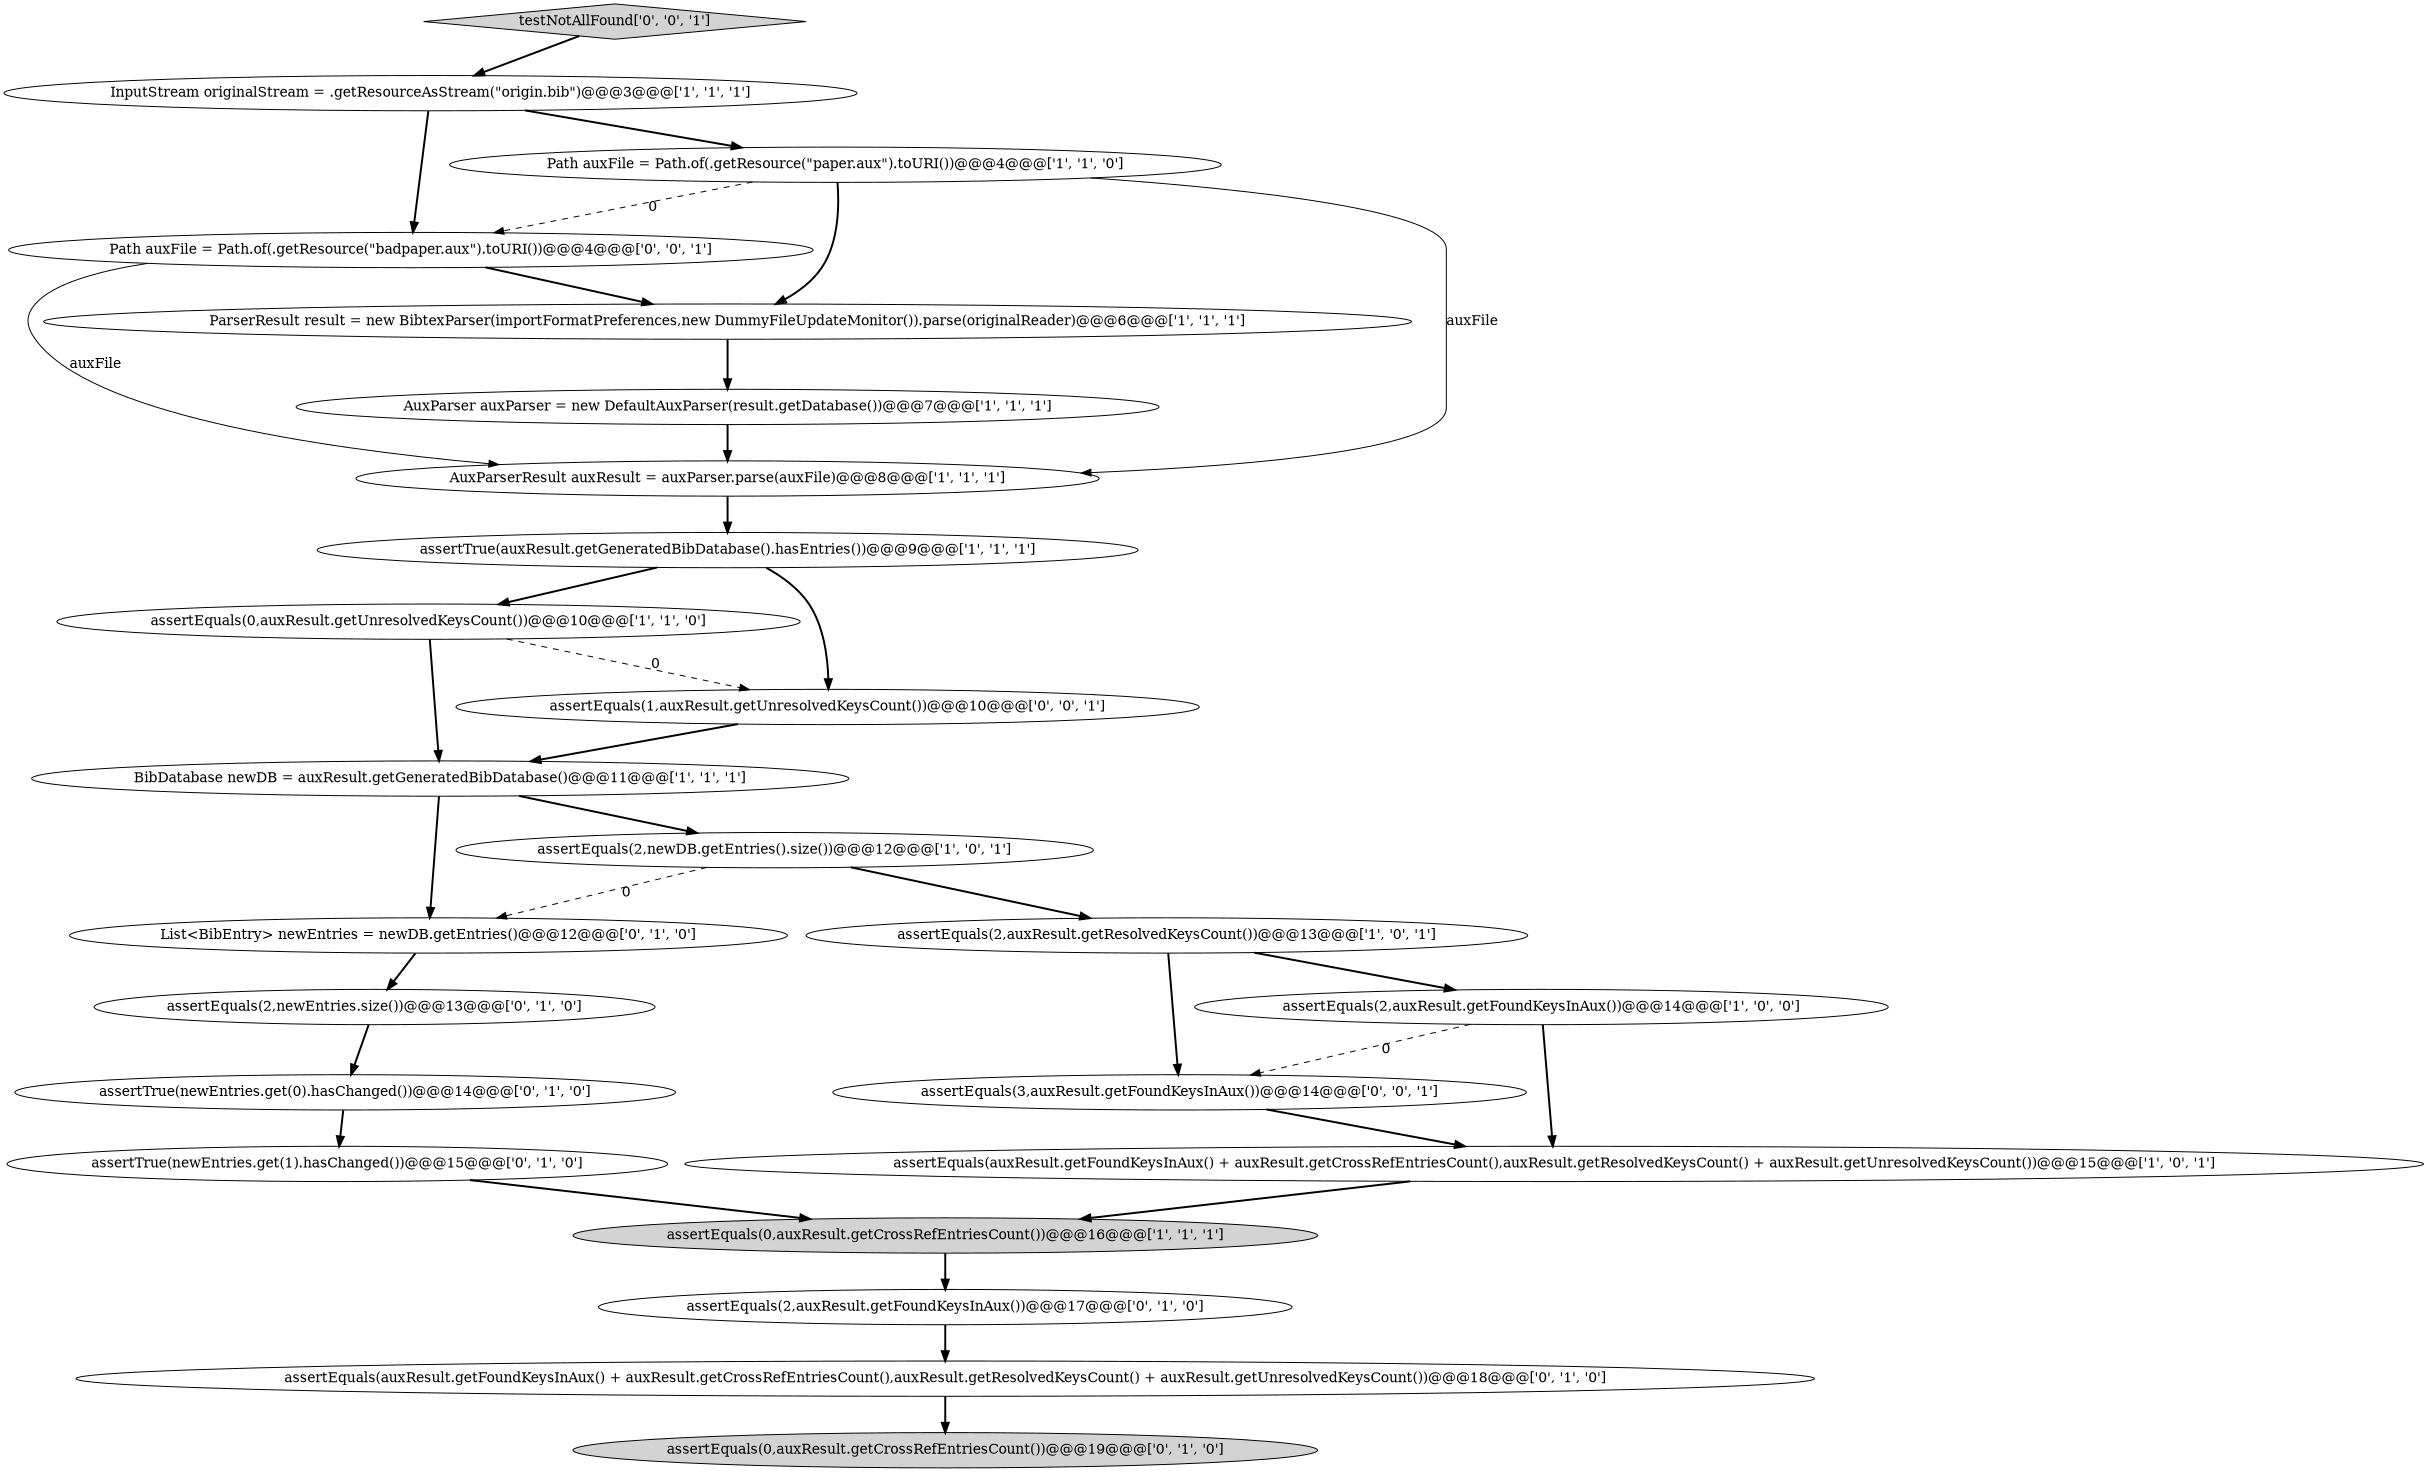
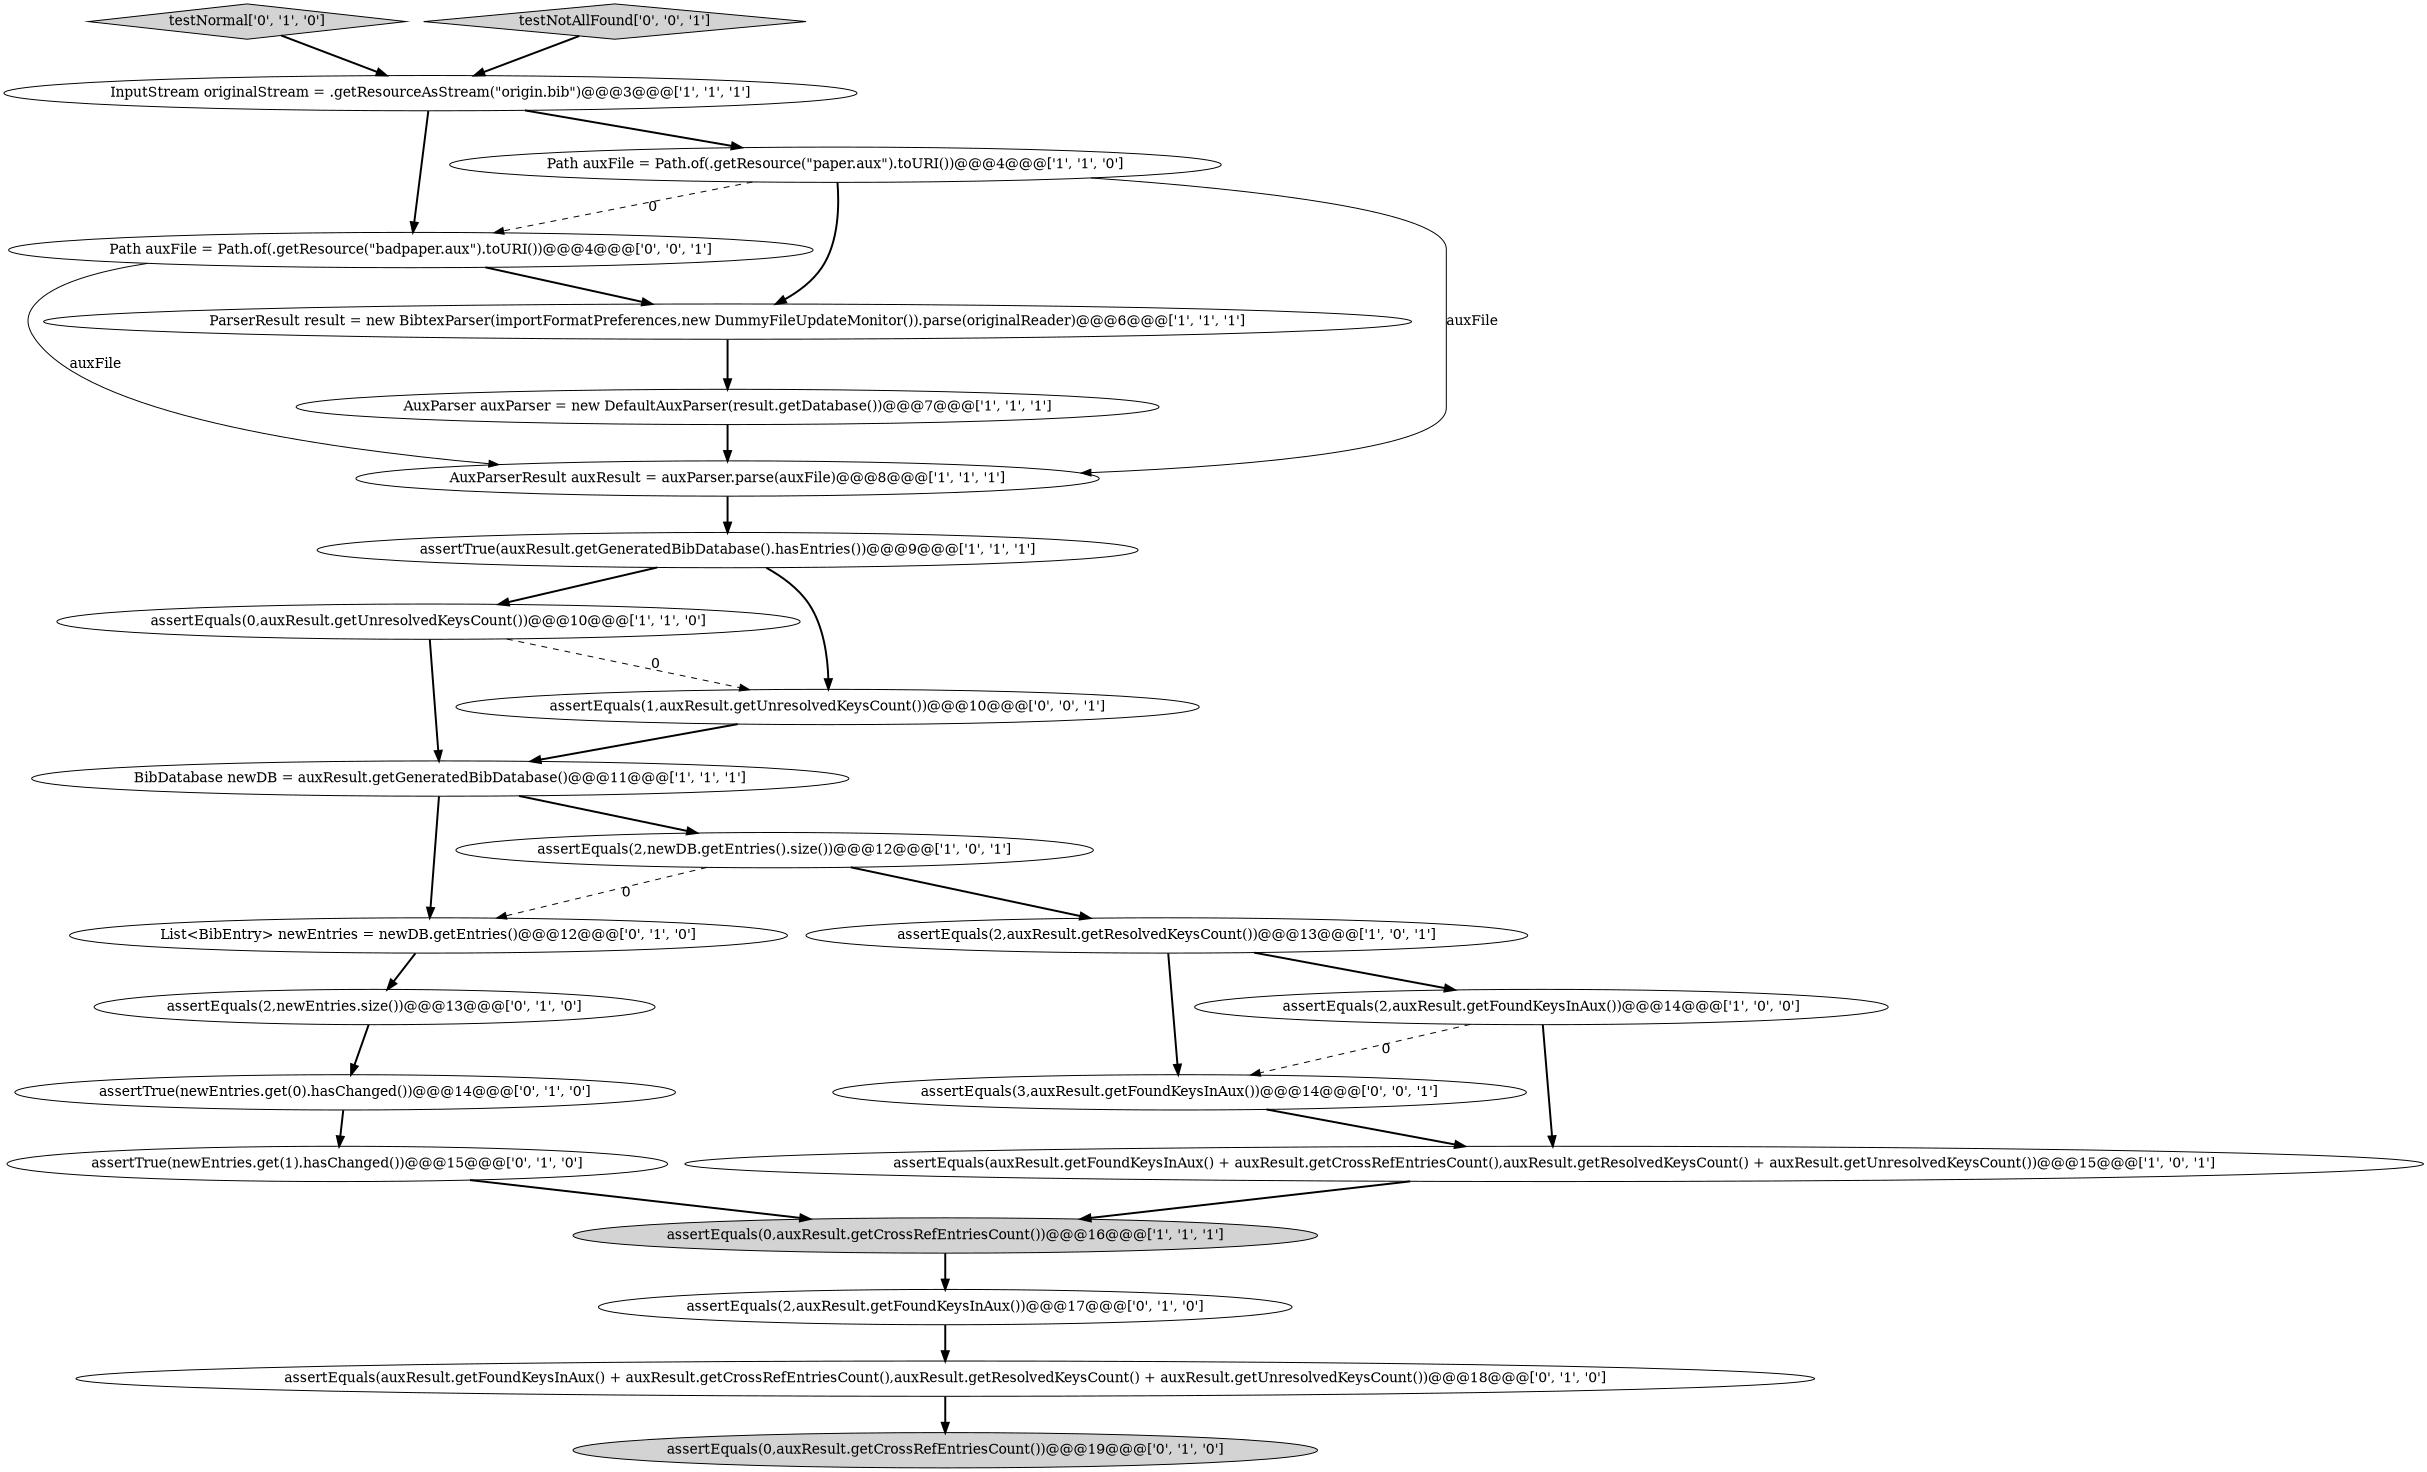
node "testNormal['0', '1', '0']": added
